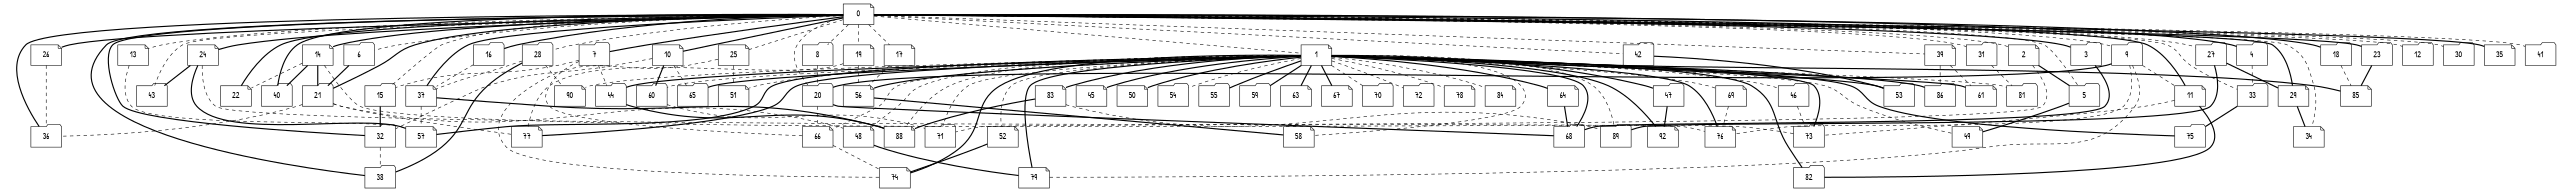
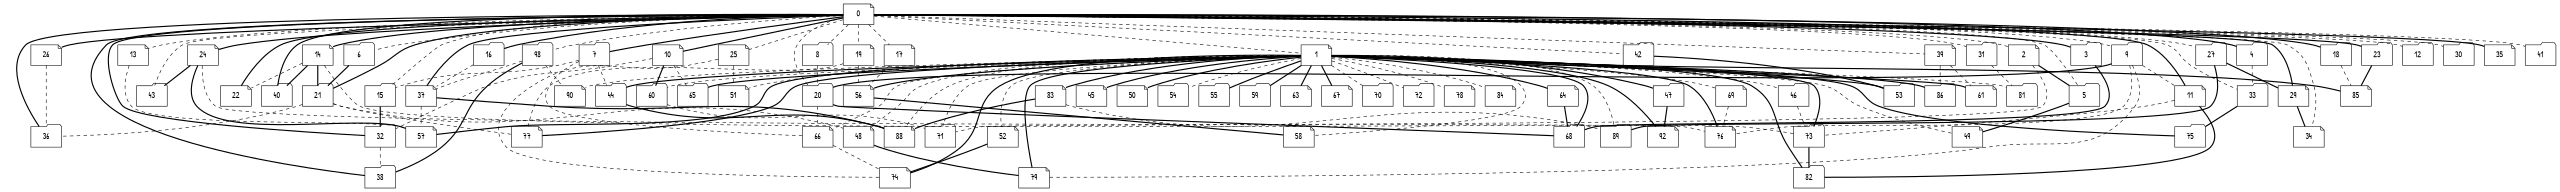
node "28": label "28" -> "98"
edge "73" -- "82": added
